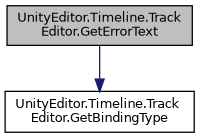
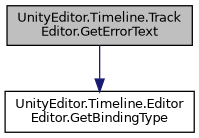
node "UnityEditor.Timeline.Track Editor.GetBindingType": label "UnityEditor.Timeline.Track Editor.GetBindingType" -> "UnityEditor.Timeline.Editor Editor.GetBindingType"
